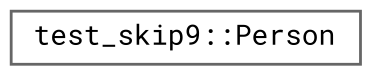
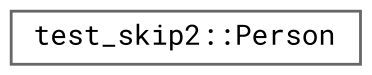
node "test_skip9::Person": label "test_skip9::Person" -> "test_skip2::Person"
